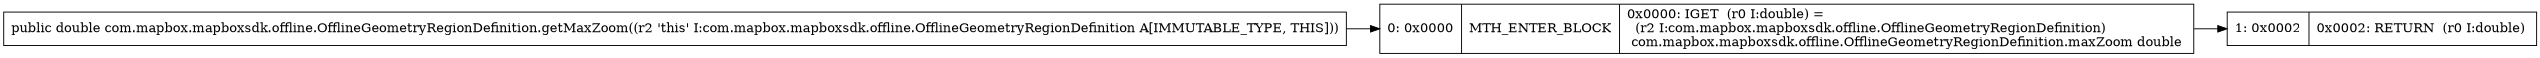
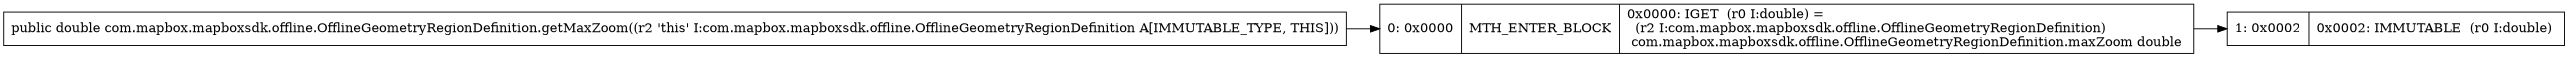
node "1: 0x0002": text "0x0002: RETURN  (r0 I:double)" -> "0x0002: IMMUTABLE  (r0 I:double)"
